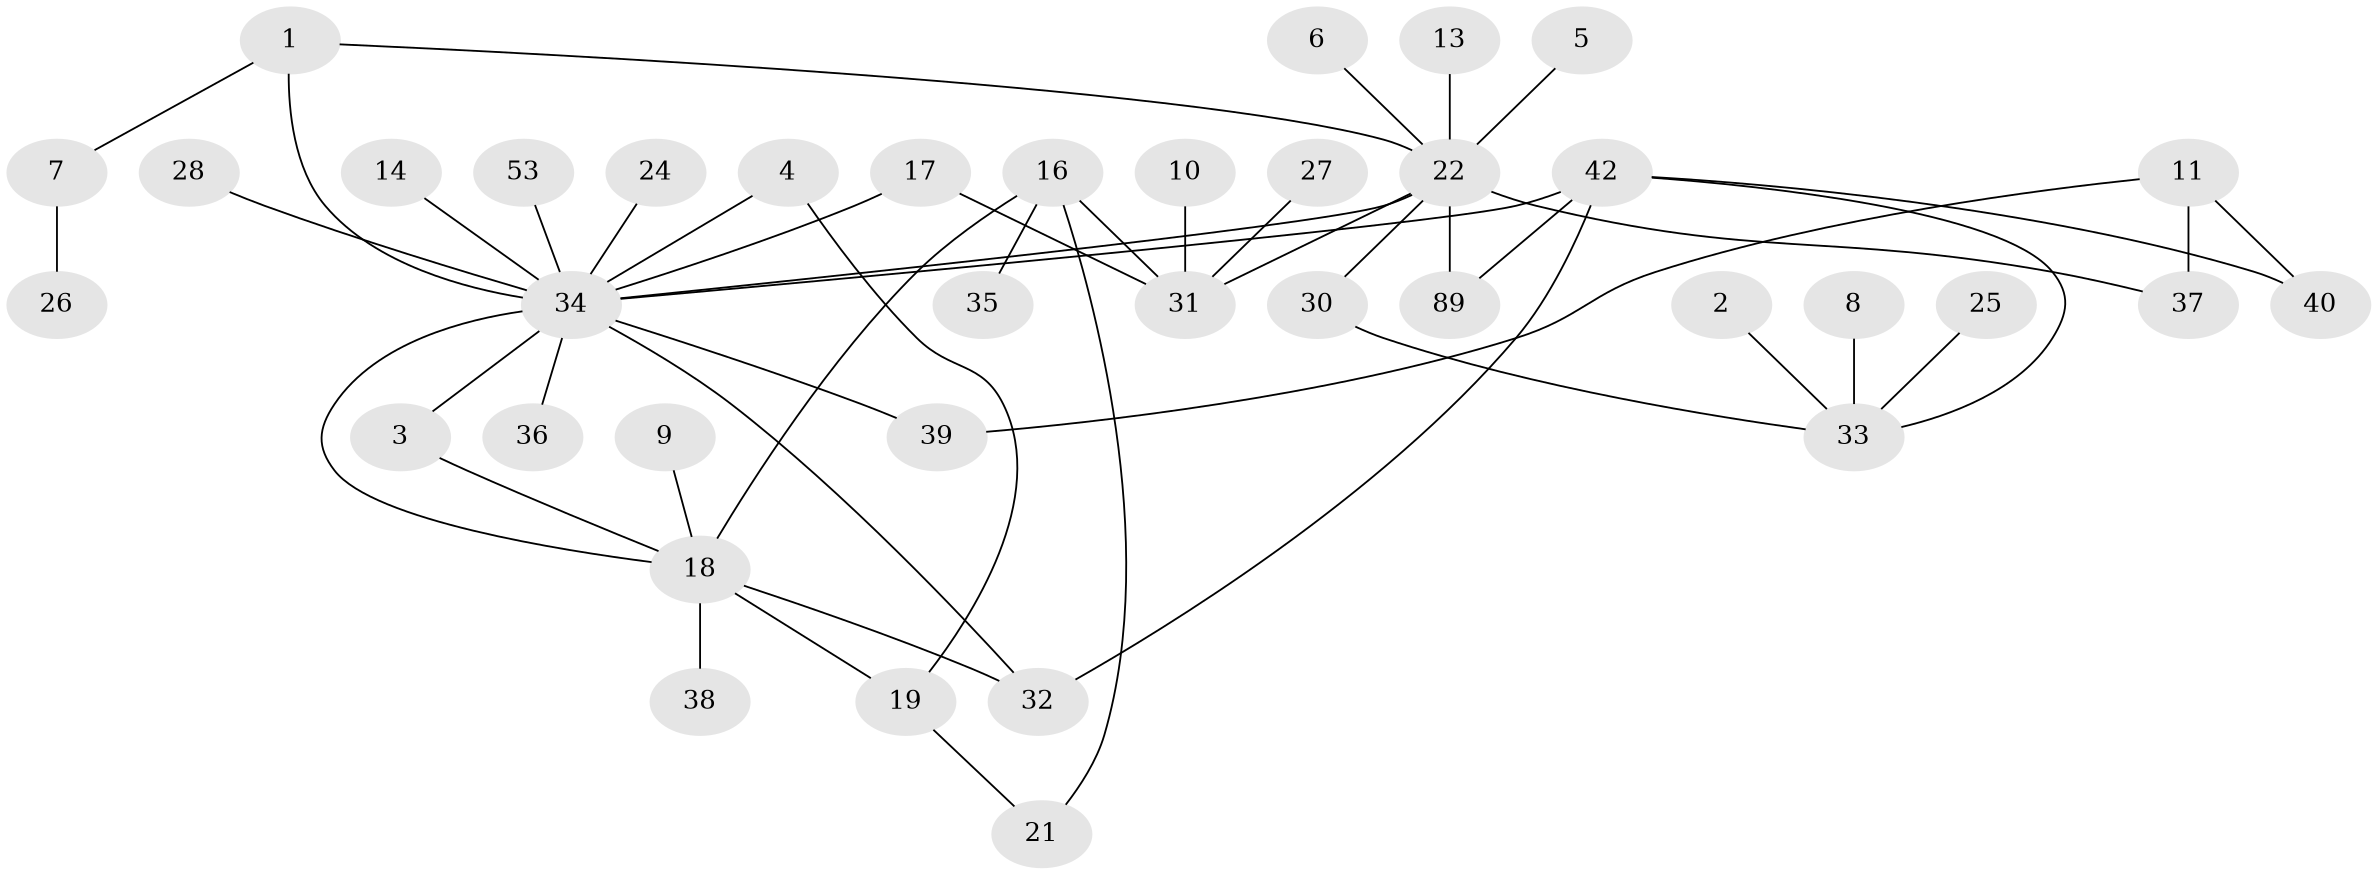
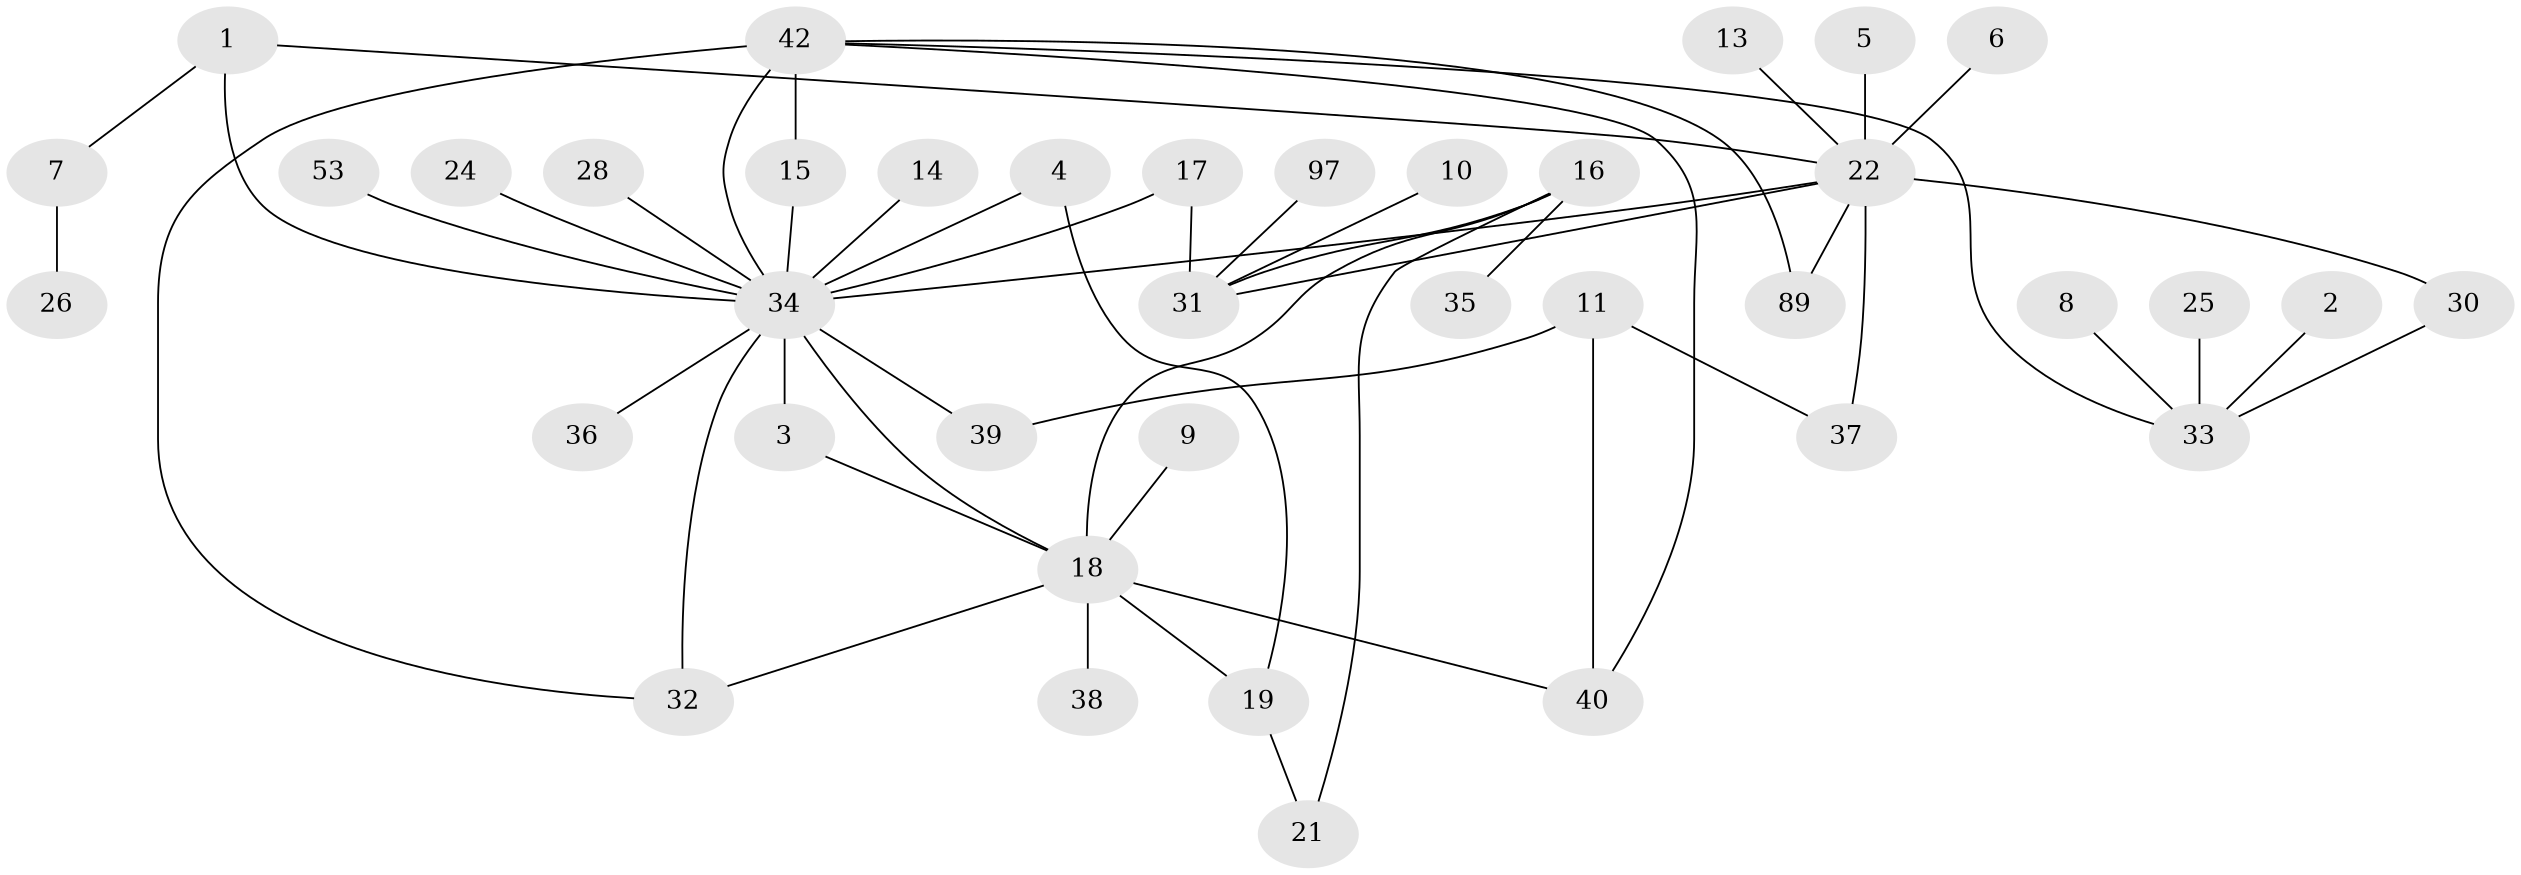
node "15": added
node "27": label "27" -> "97"
edge "18" -- "40": added
